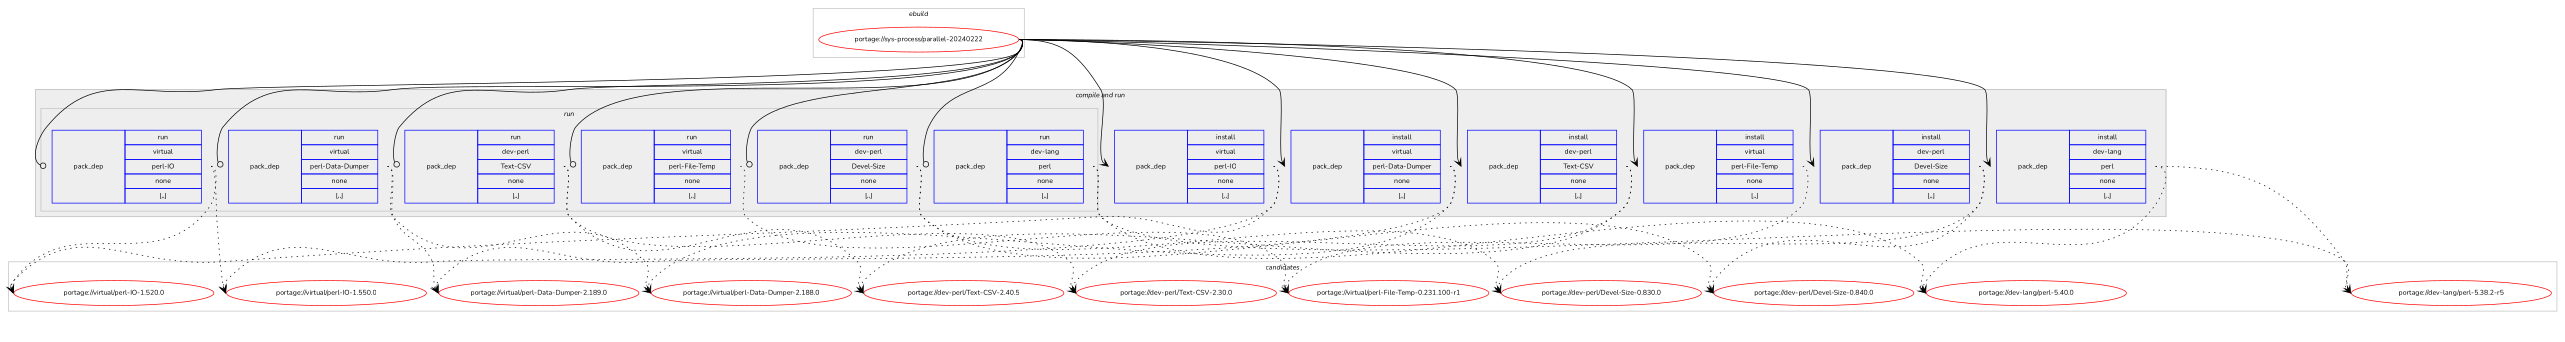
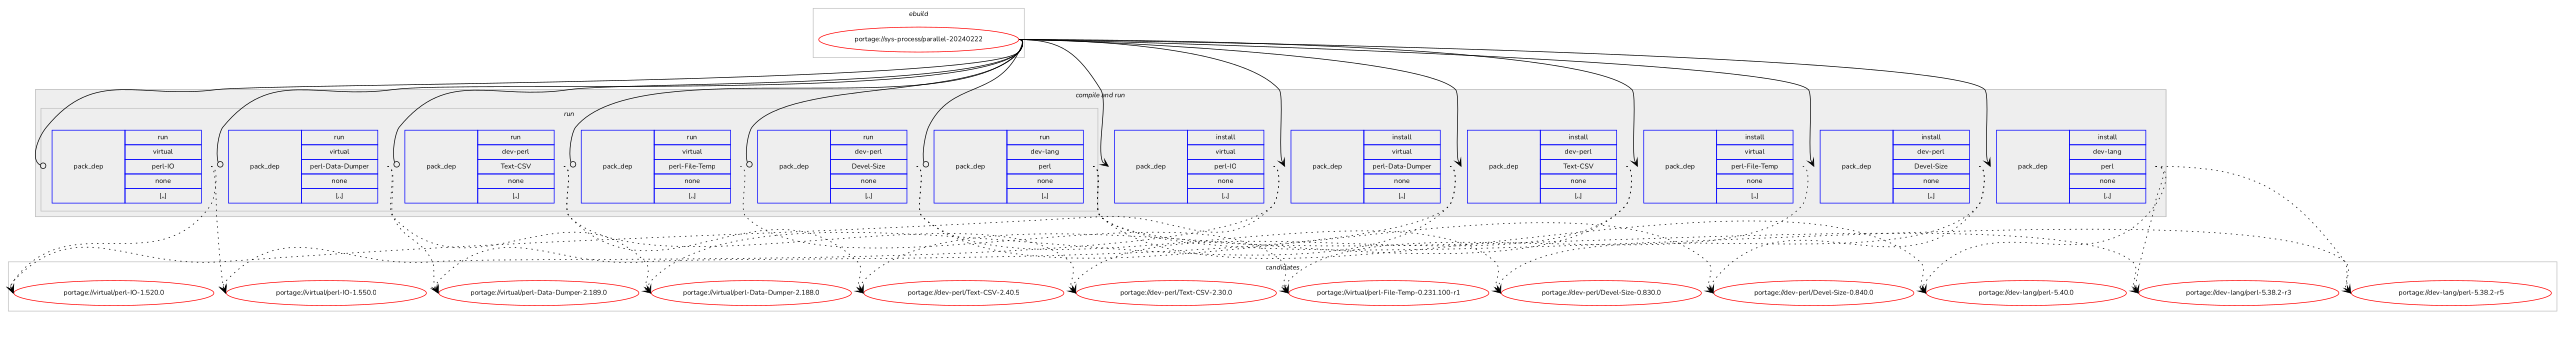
node "portage://dev-lang/perl-5.38.2-r3": added
